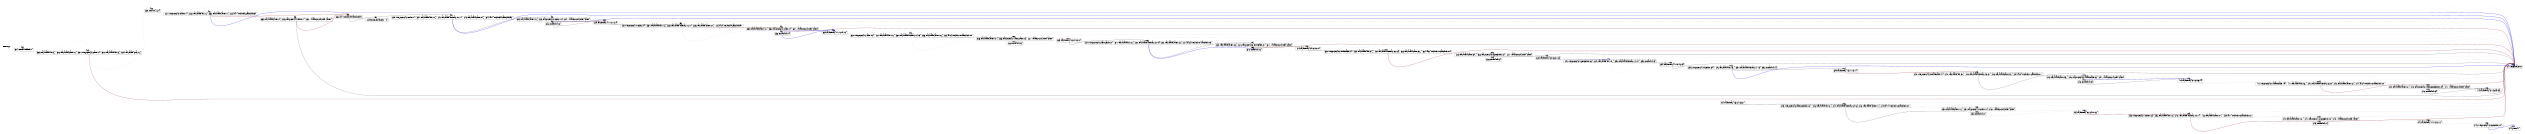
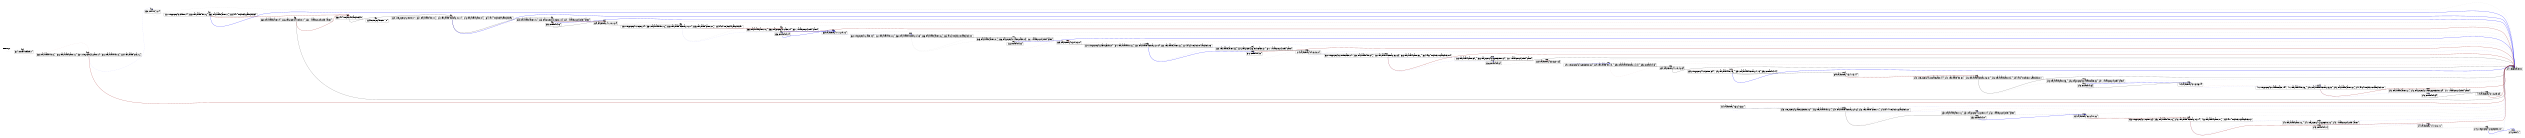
edge "3365: read-variable['parent',v27,-]" -> "3447: exceptional-return": added
edge "3433: constant[null,v70]" -> "3434: call-dictionary [v68,v69,v70,v66]": style dotted -> bold
